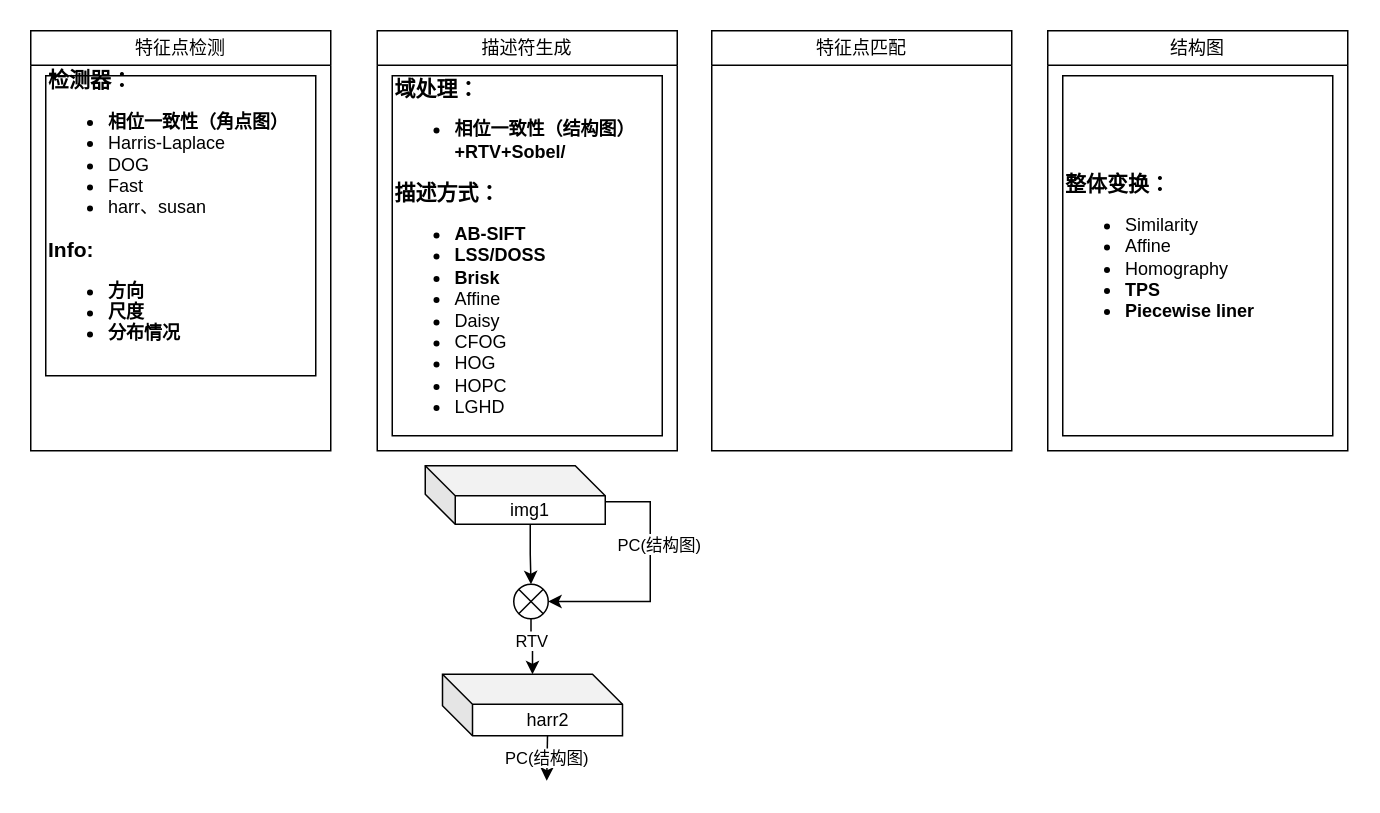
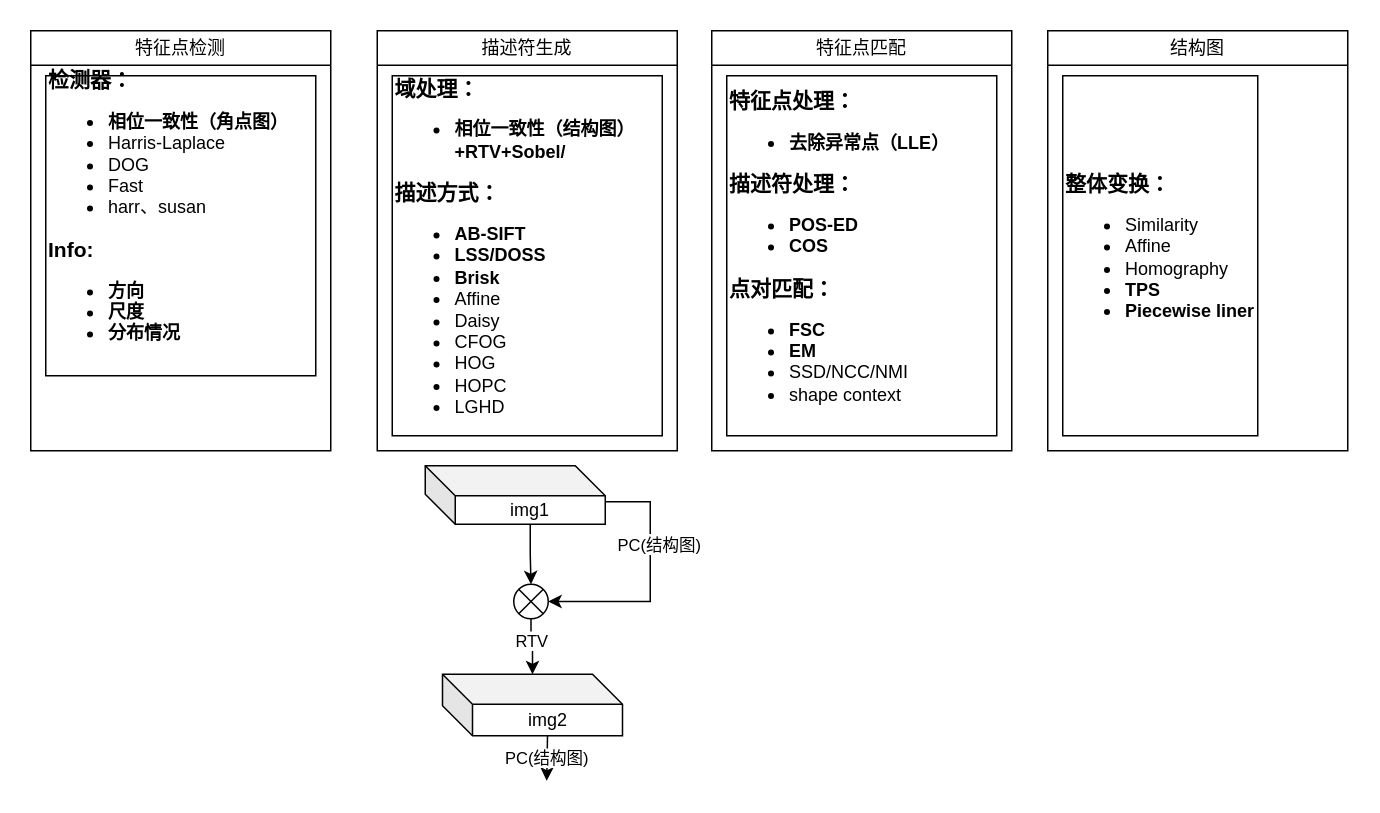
node "特征点处理： 去除异常点（LLE） 描述符处理： POS-ED COS 点对匹配： FSC EM SSD/NCC/NMI shape context": added
node "整体变换： Similarity Affine Homography TPS Piecewise liner": size 270x360 -> 195x360
node "harr2": label "harr2" -> "img2"
